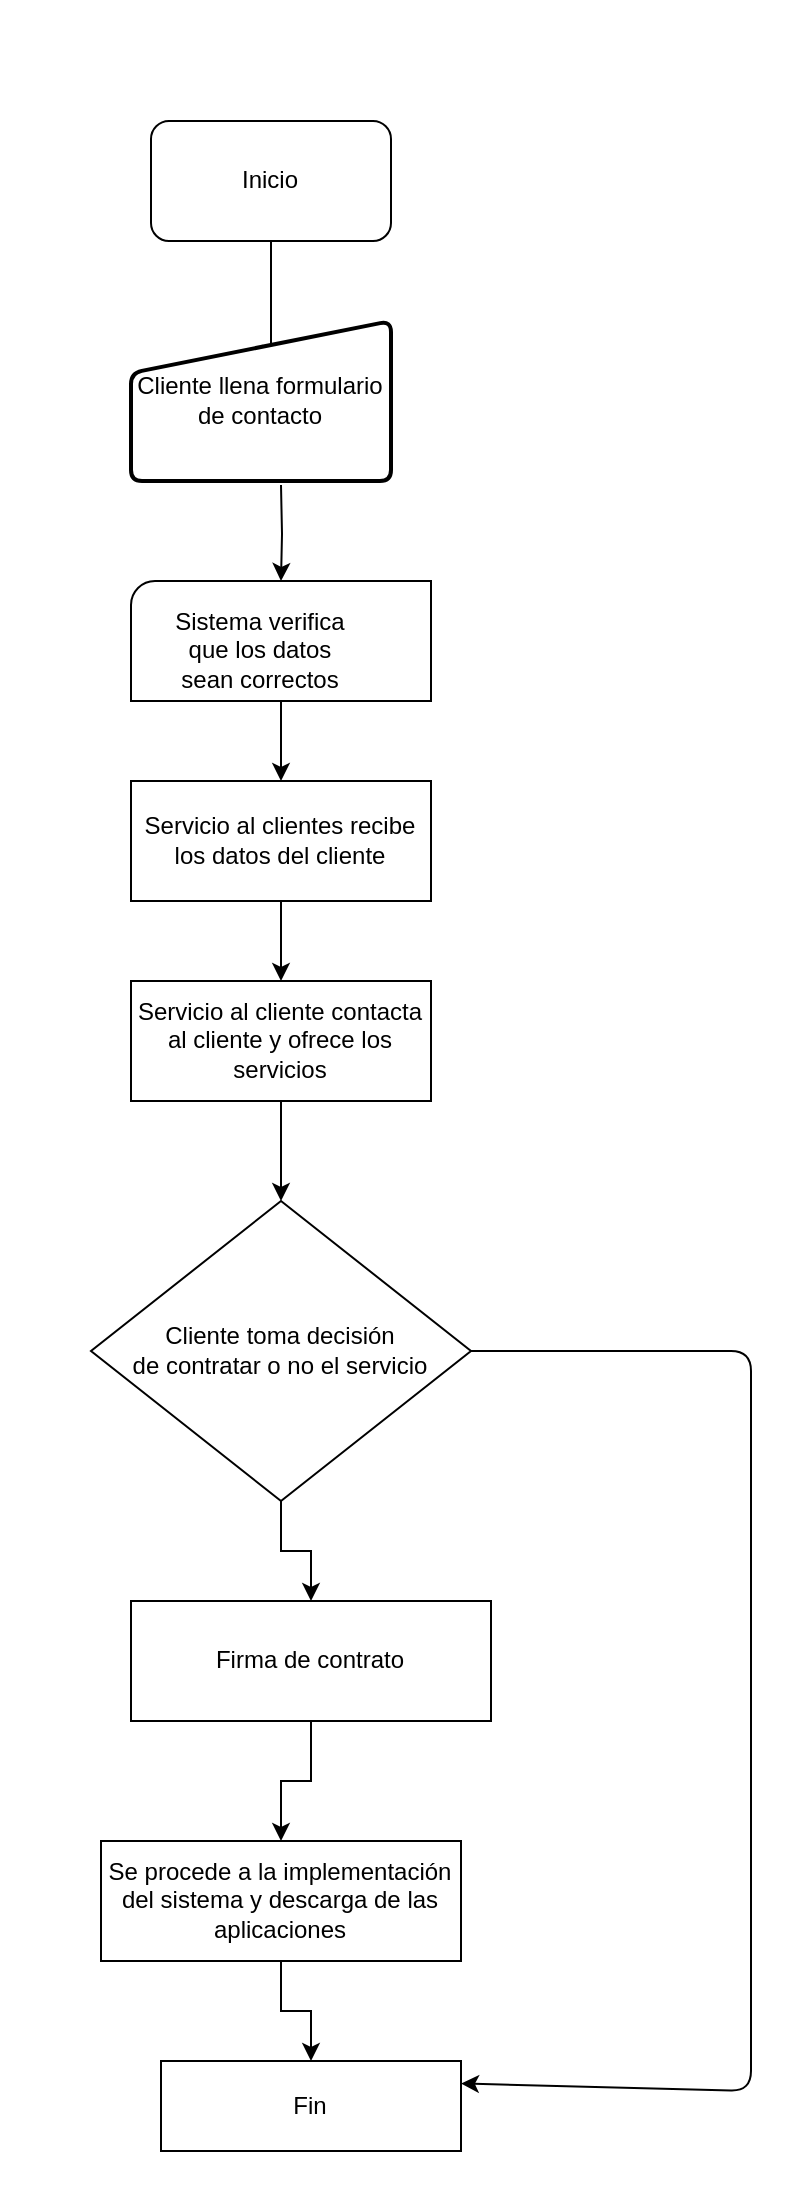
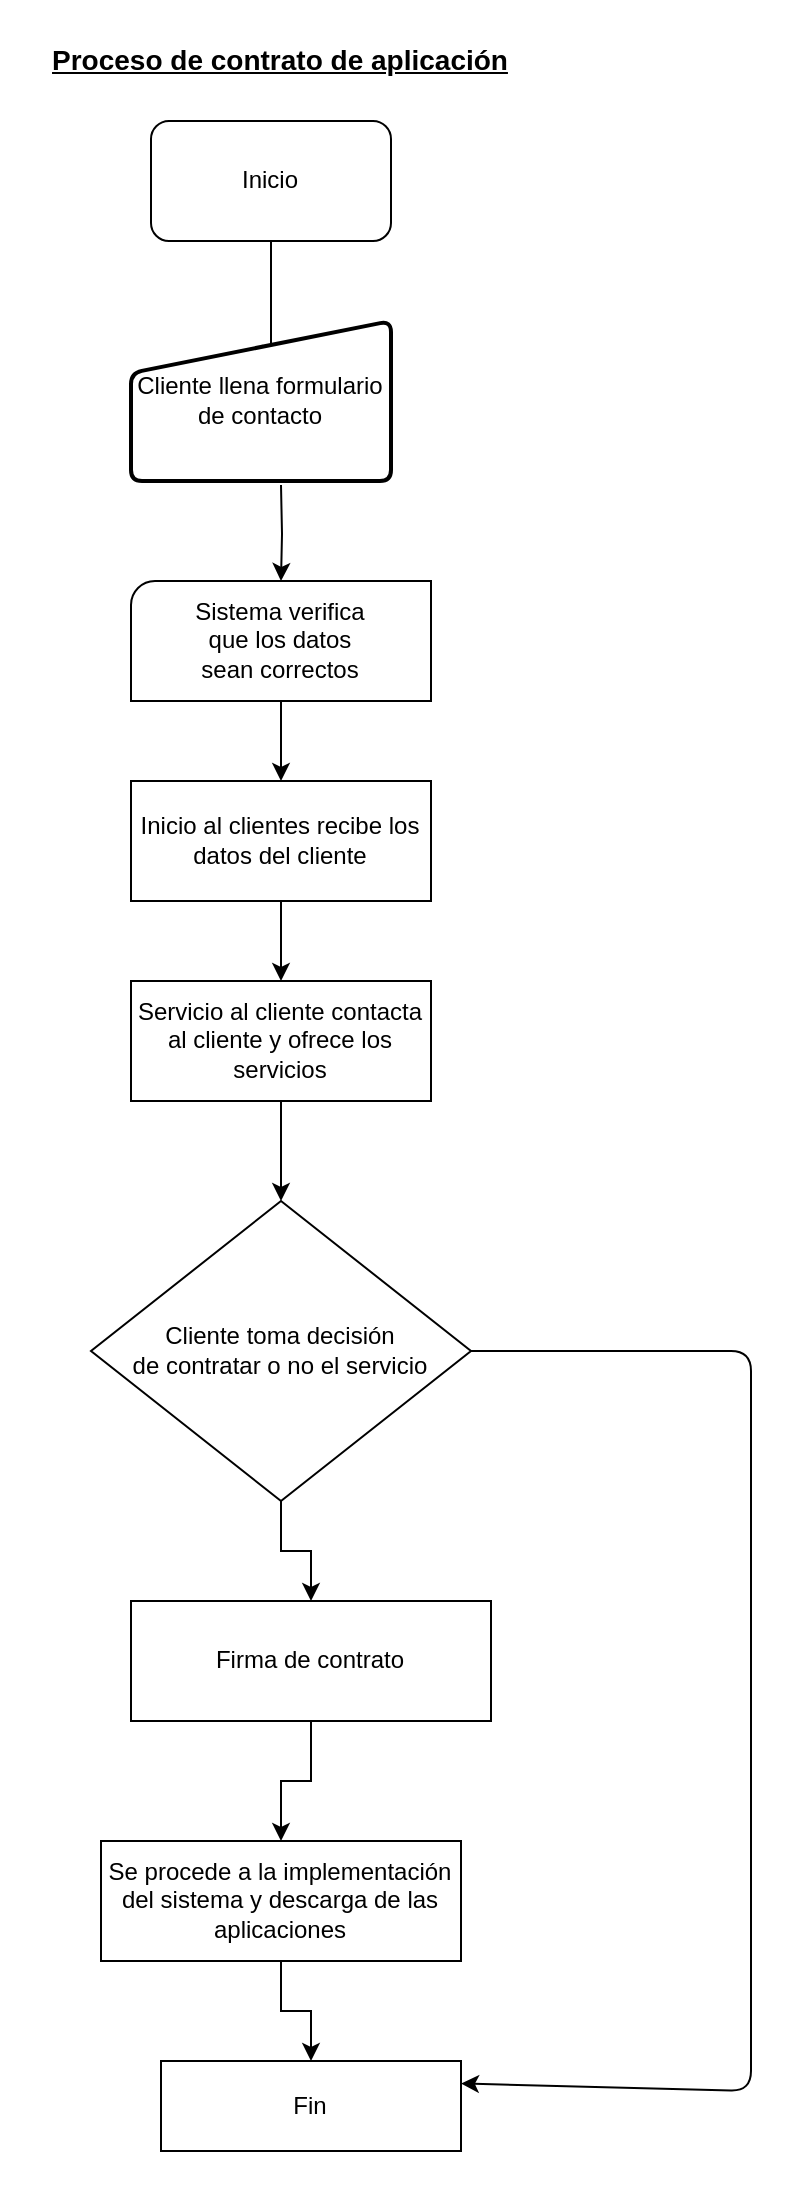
node "Proceso de contrato de aplicación": added
node "Sistema verifica que los datos sean correctos": moved (261, 651) -> (281, 641)
node "Servicio al clientes recibe los datos del cliente": label "Servicio al clientes recibe los datos del cliente" -> "Inicio al clientes recibe los datos del cliente"
